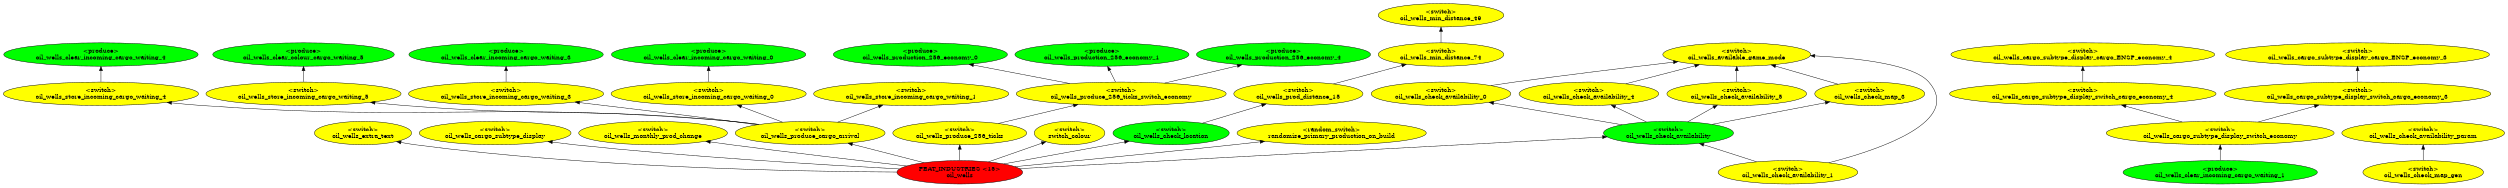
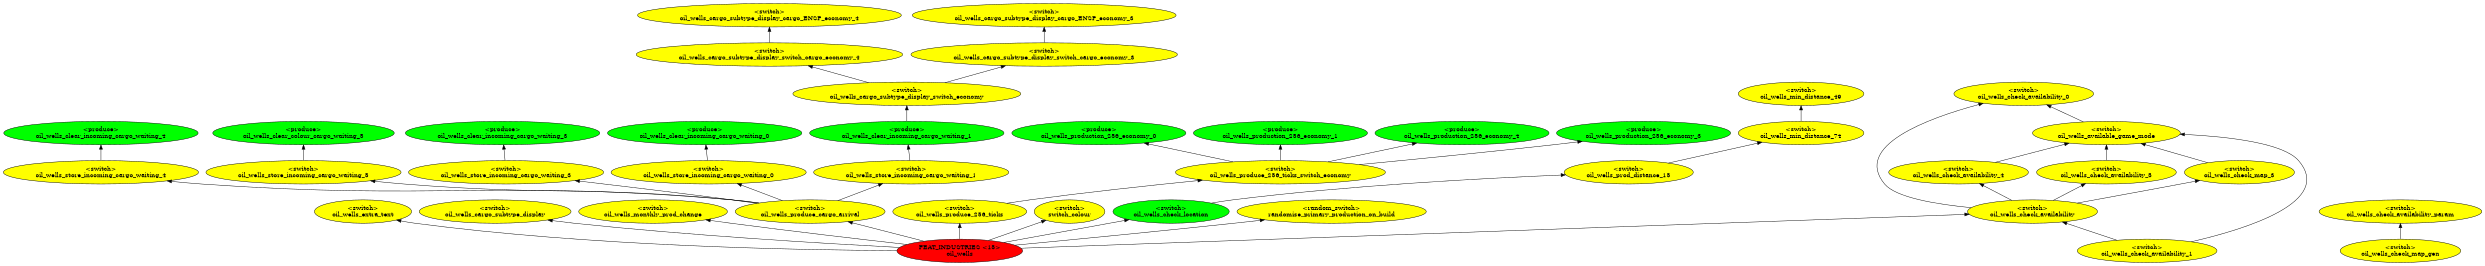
edge "<switch> oil_wells_check_availability_0" -> "<switch> oil_wells_available_game_mode": reversed
node "<produce> oil_wells_production_256_economy_3": added
node "<switch> oil_wells_check_availability": fillcolor green -> yellow
edge "<switch> oil_wells_store_incoming_cargo_waiting_1" -> "<produce> oil_wells_clear_incoming_cargo_waiting_1": added
